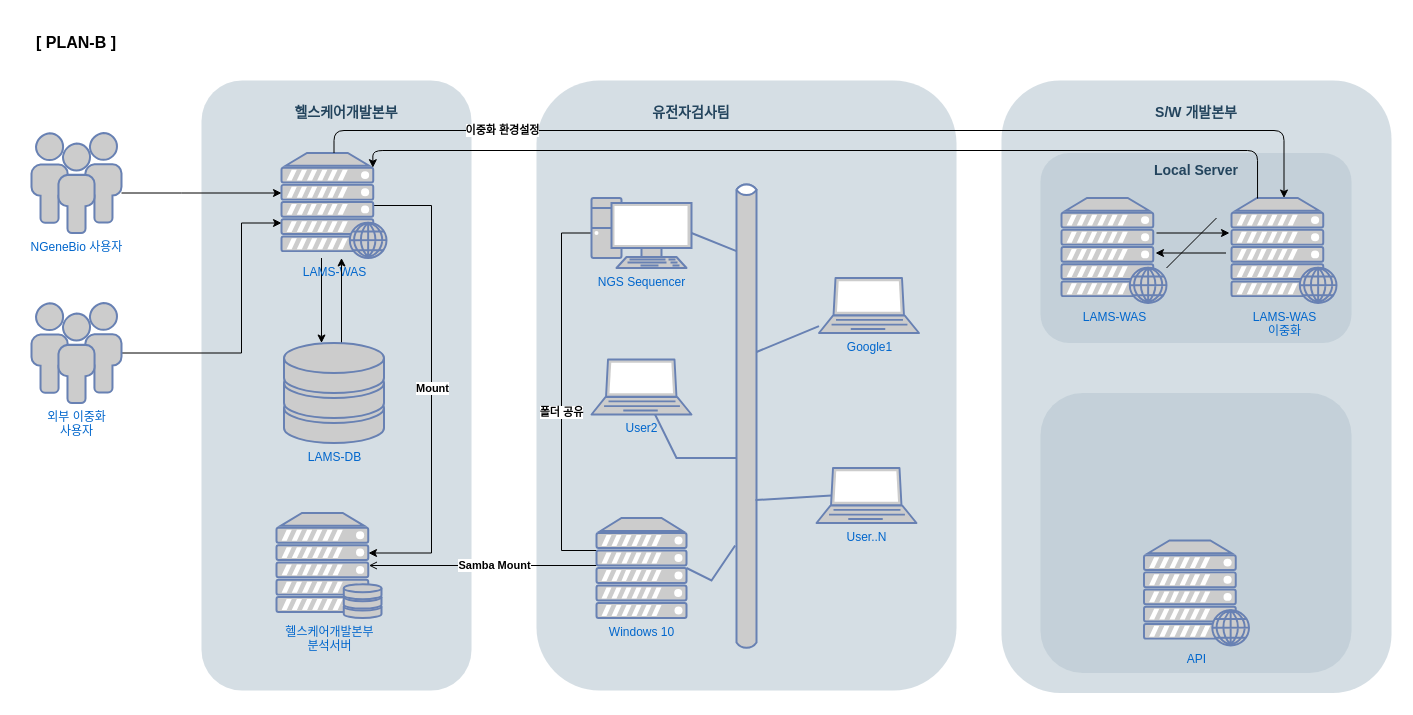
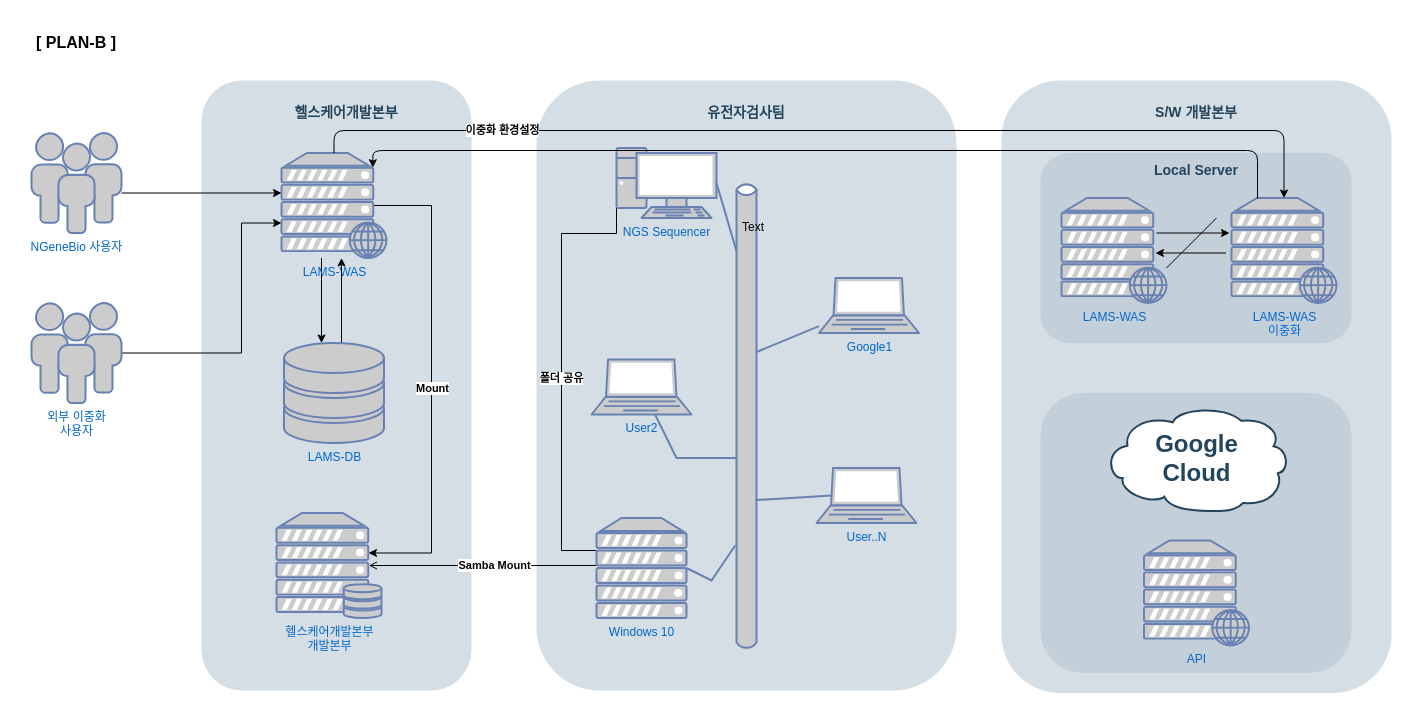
node "유전자검사팀": moved (692, 113) -> (747, 113)
node "Text": added
node "NGS Sequencer": moved (642, 233) -> (667, 183)
node "Google Cloud": added
node "헬스케어개발본부 분석서버": label "헬스케어개발본부 분석서버" -> "헬스케어개발본부 개발본부"
